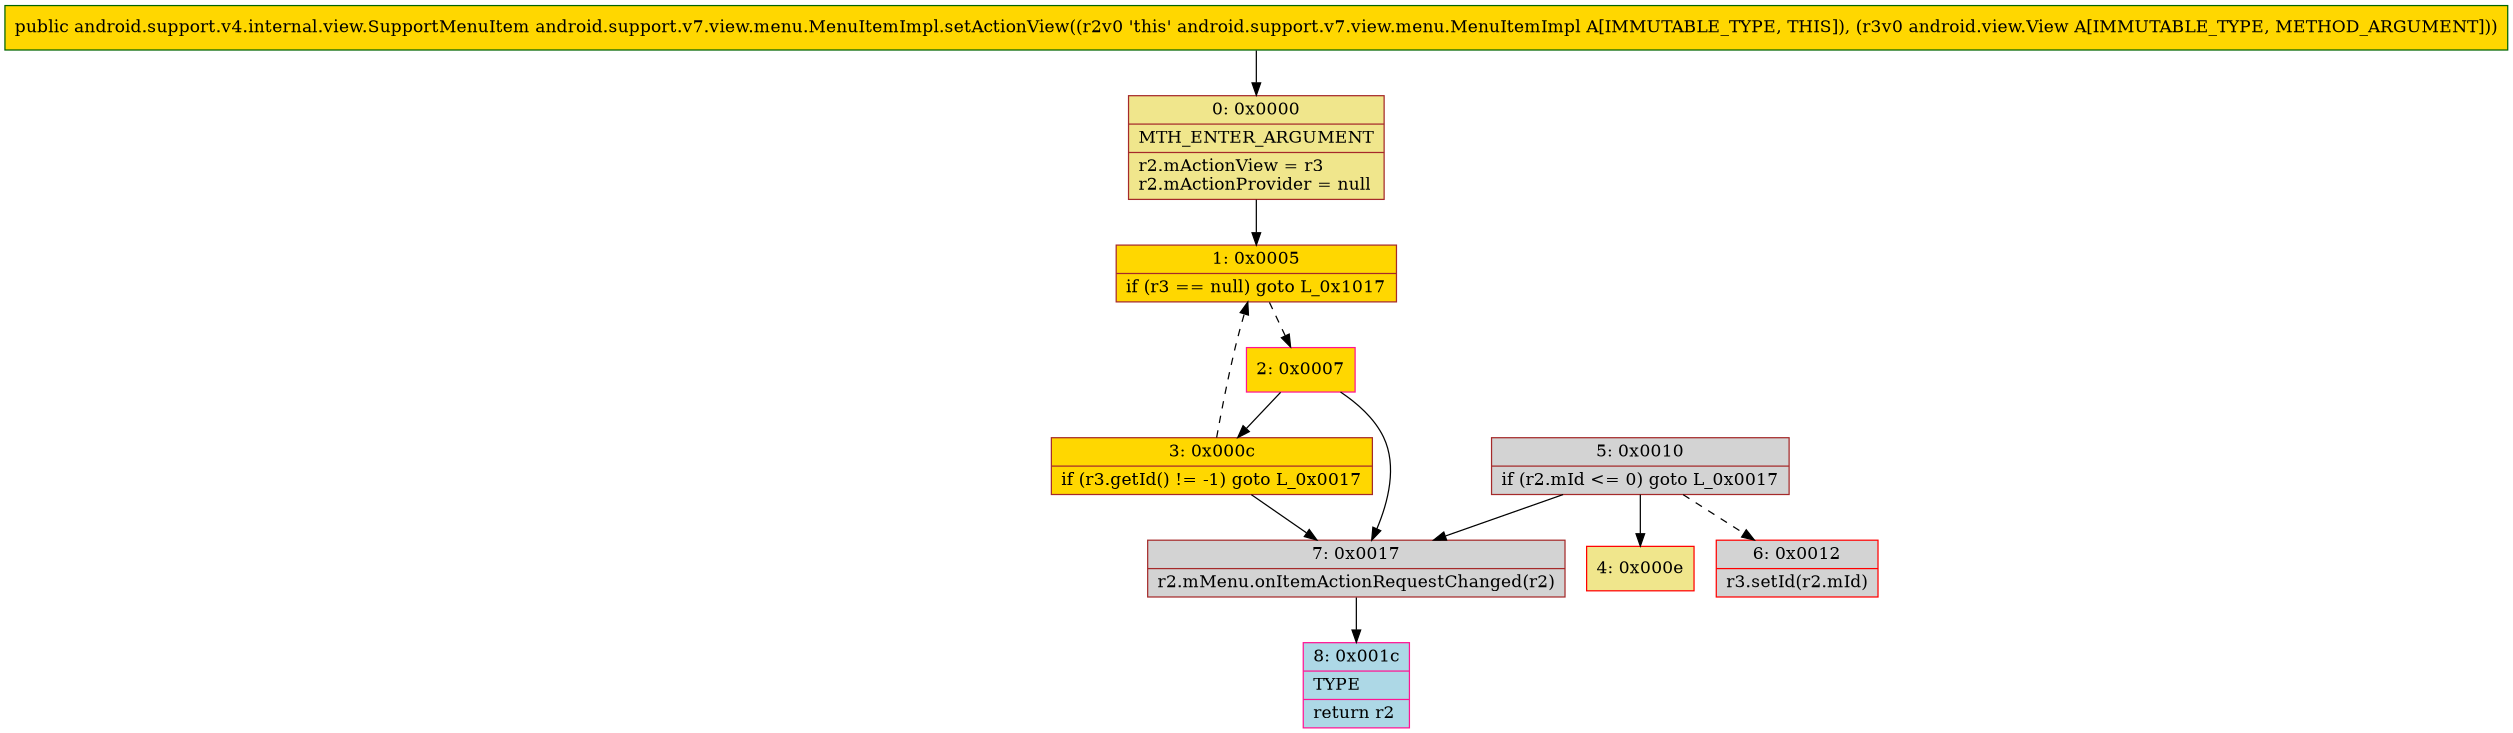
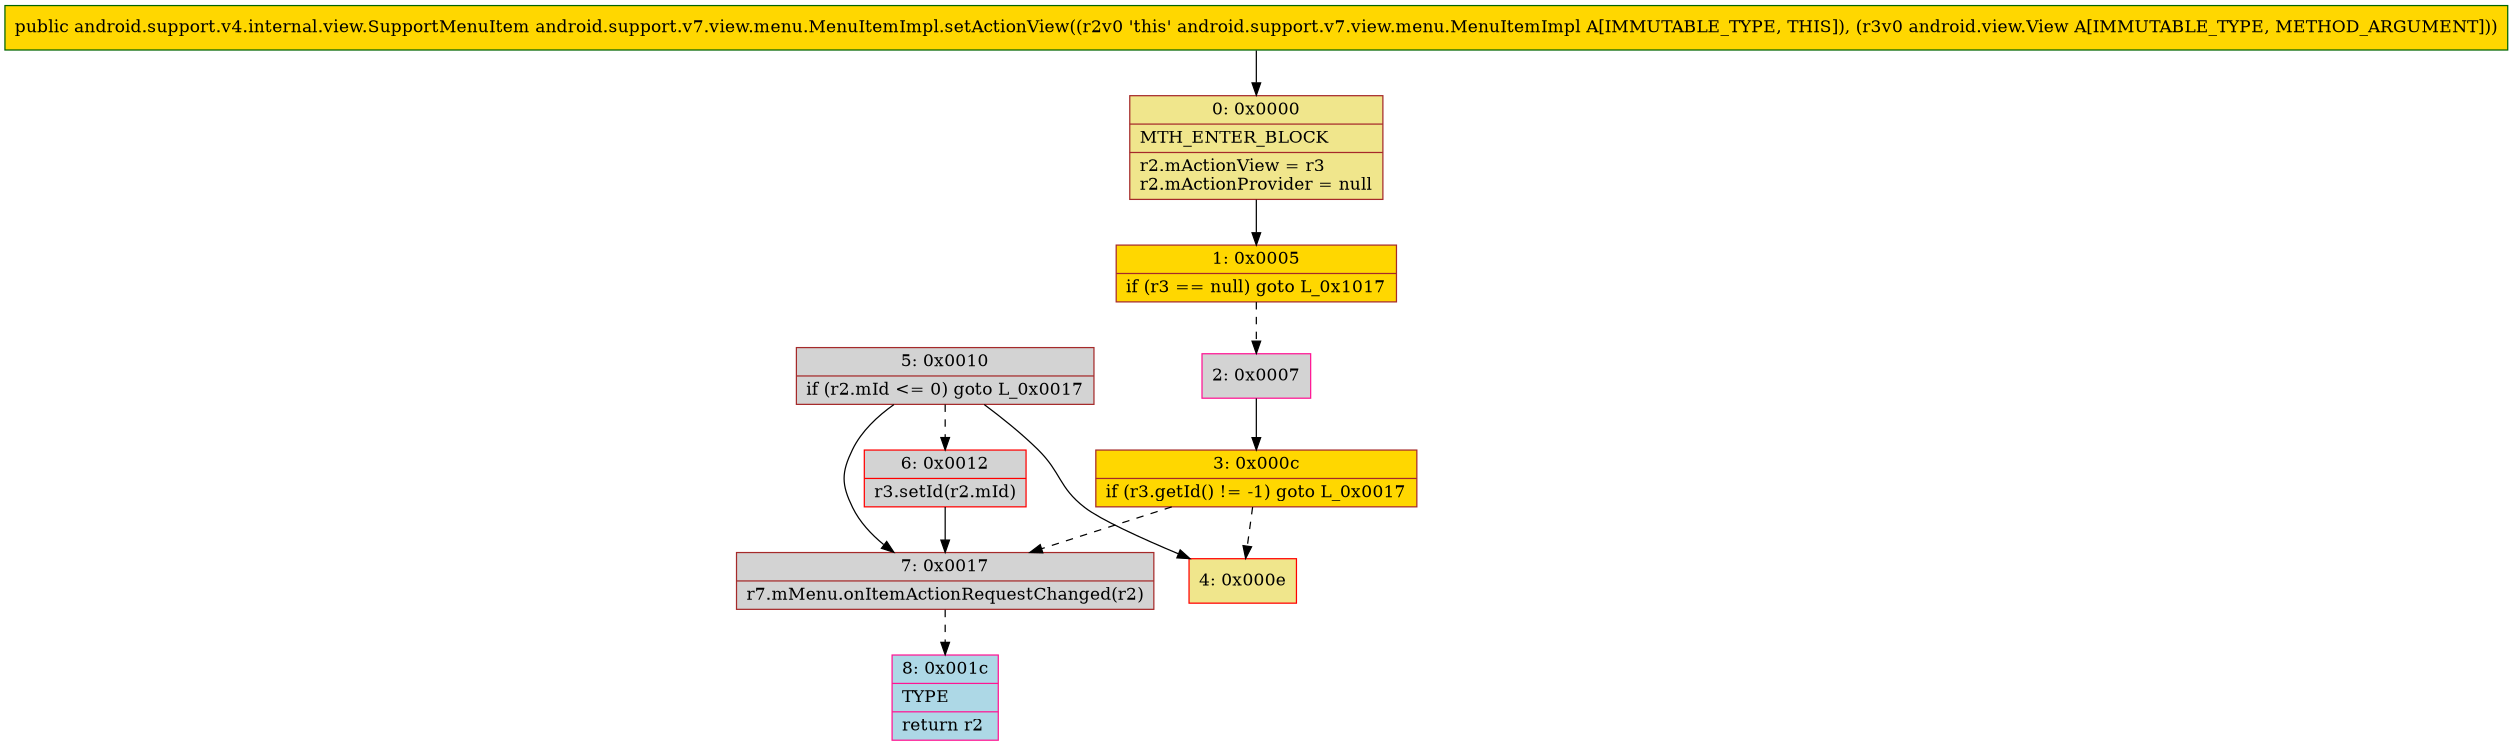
node "0: 0x0000": text "MTH_ENTER_ARGUMENT" -> "MTH_ENTER_BLOCK"
node "2: 0x0007": fillcolor gold -> lightgrey
edge "3: 0x000c" -> "1: 0x0005": now "3: 0x000c" -> "4: 0x000e"
edge "2: 0x0007" -> "7: 0x0017": now "6: 0x0012" -> "7: 0x0017"
edge "3: 0x000c" -> "7: 0x0017": style solid -> dashed
node "7: 0x0017": text "r2.mMenu.onItemActionRequestChanged(r2)" -> "r7.mMenu.onItemActionRequestChanged(r2)"
edge "7: 0x0017" -> "8: 0x001c": style solid -> dashed
